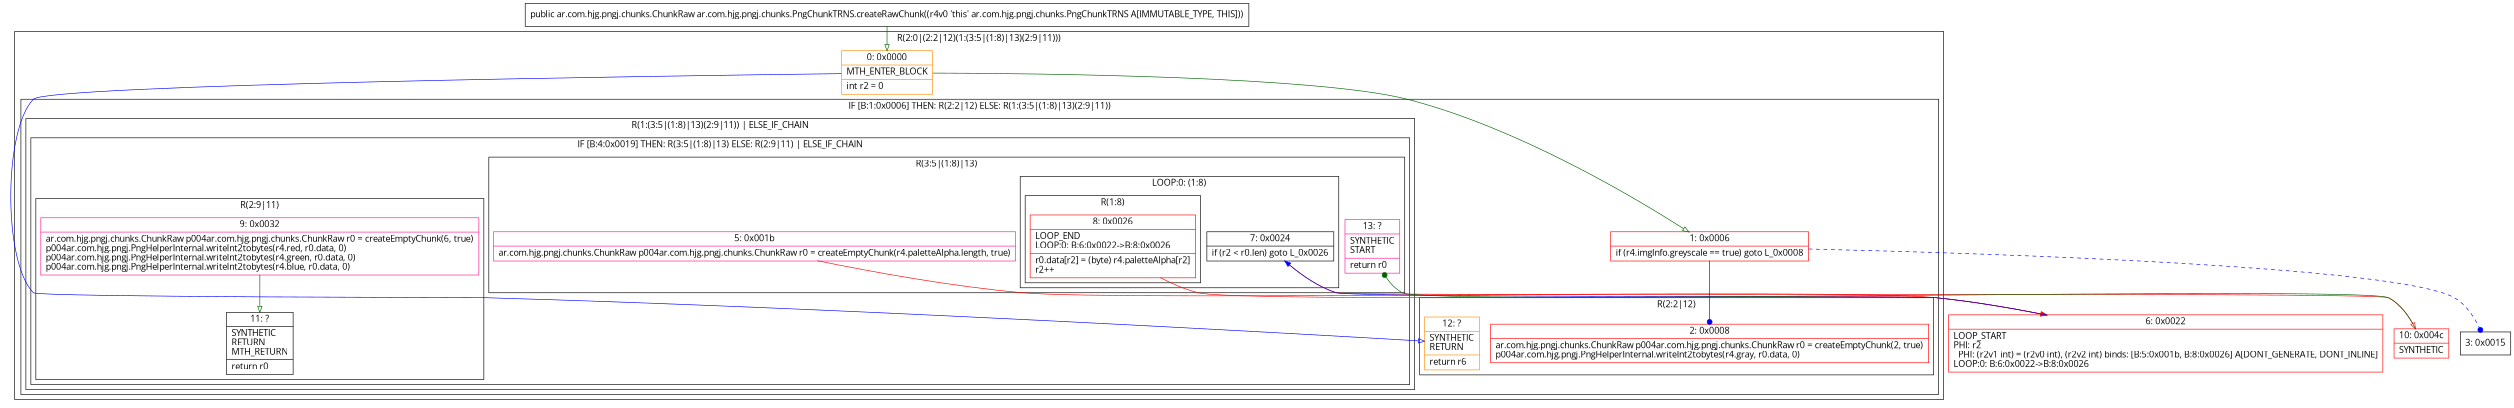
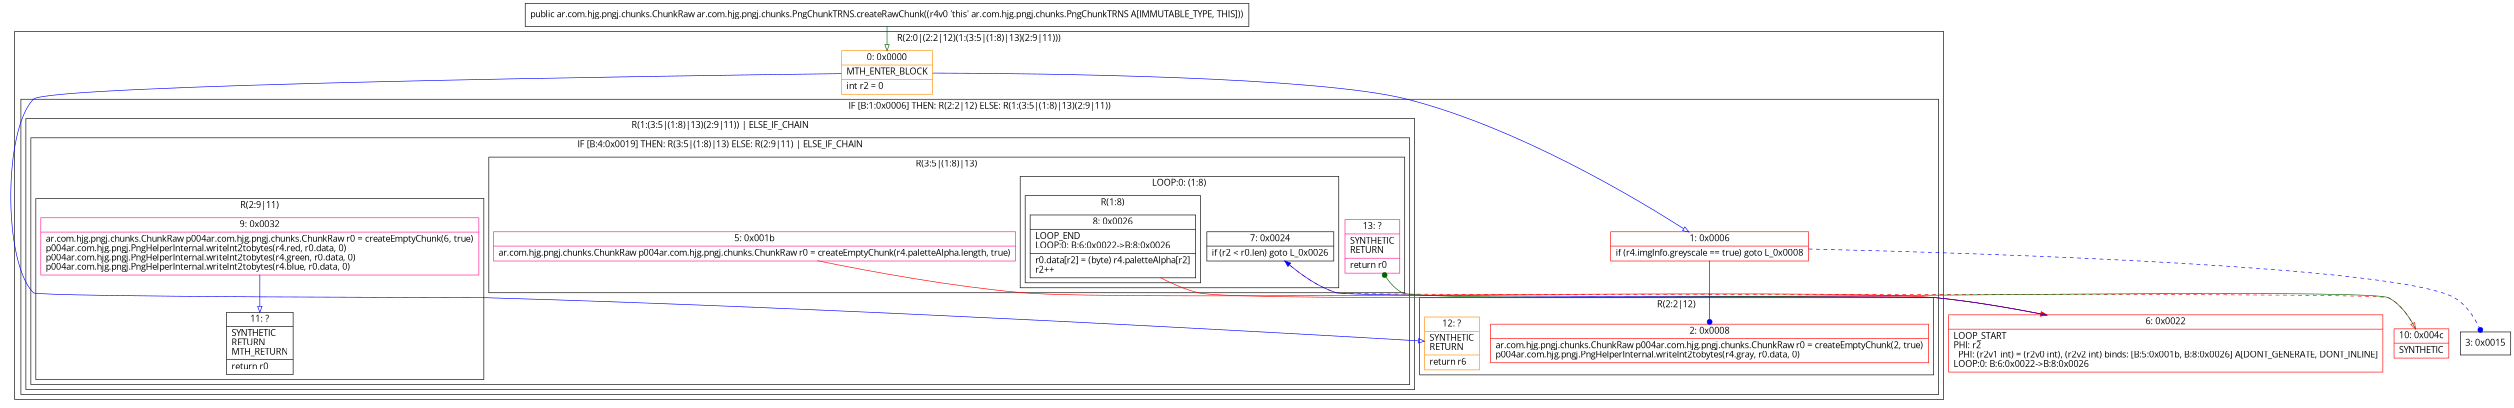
edge "0: 0x0000" -> "1: 0x0006": color darkgreen -> blue
node "8: 0x0026": color red -> black
node "13: ?": text "START" -> "RETURN"
edge "9: 0x0032" -> "11: ?": color darkgreen -> blue
edge "7: 0x0024" -> "10: 0x004c": style solid -> dashed
